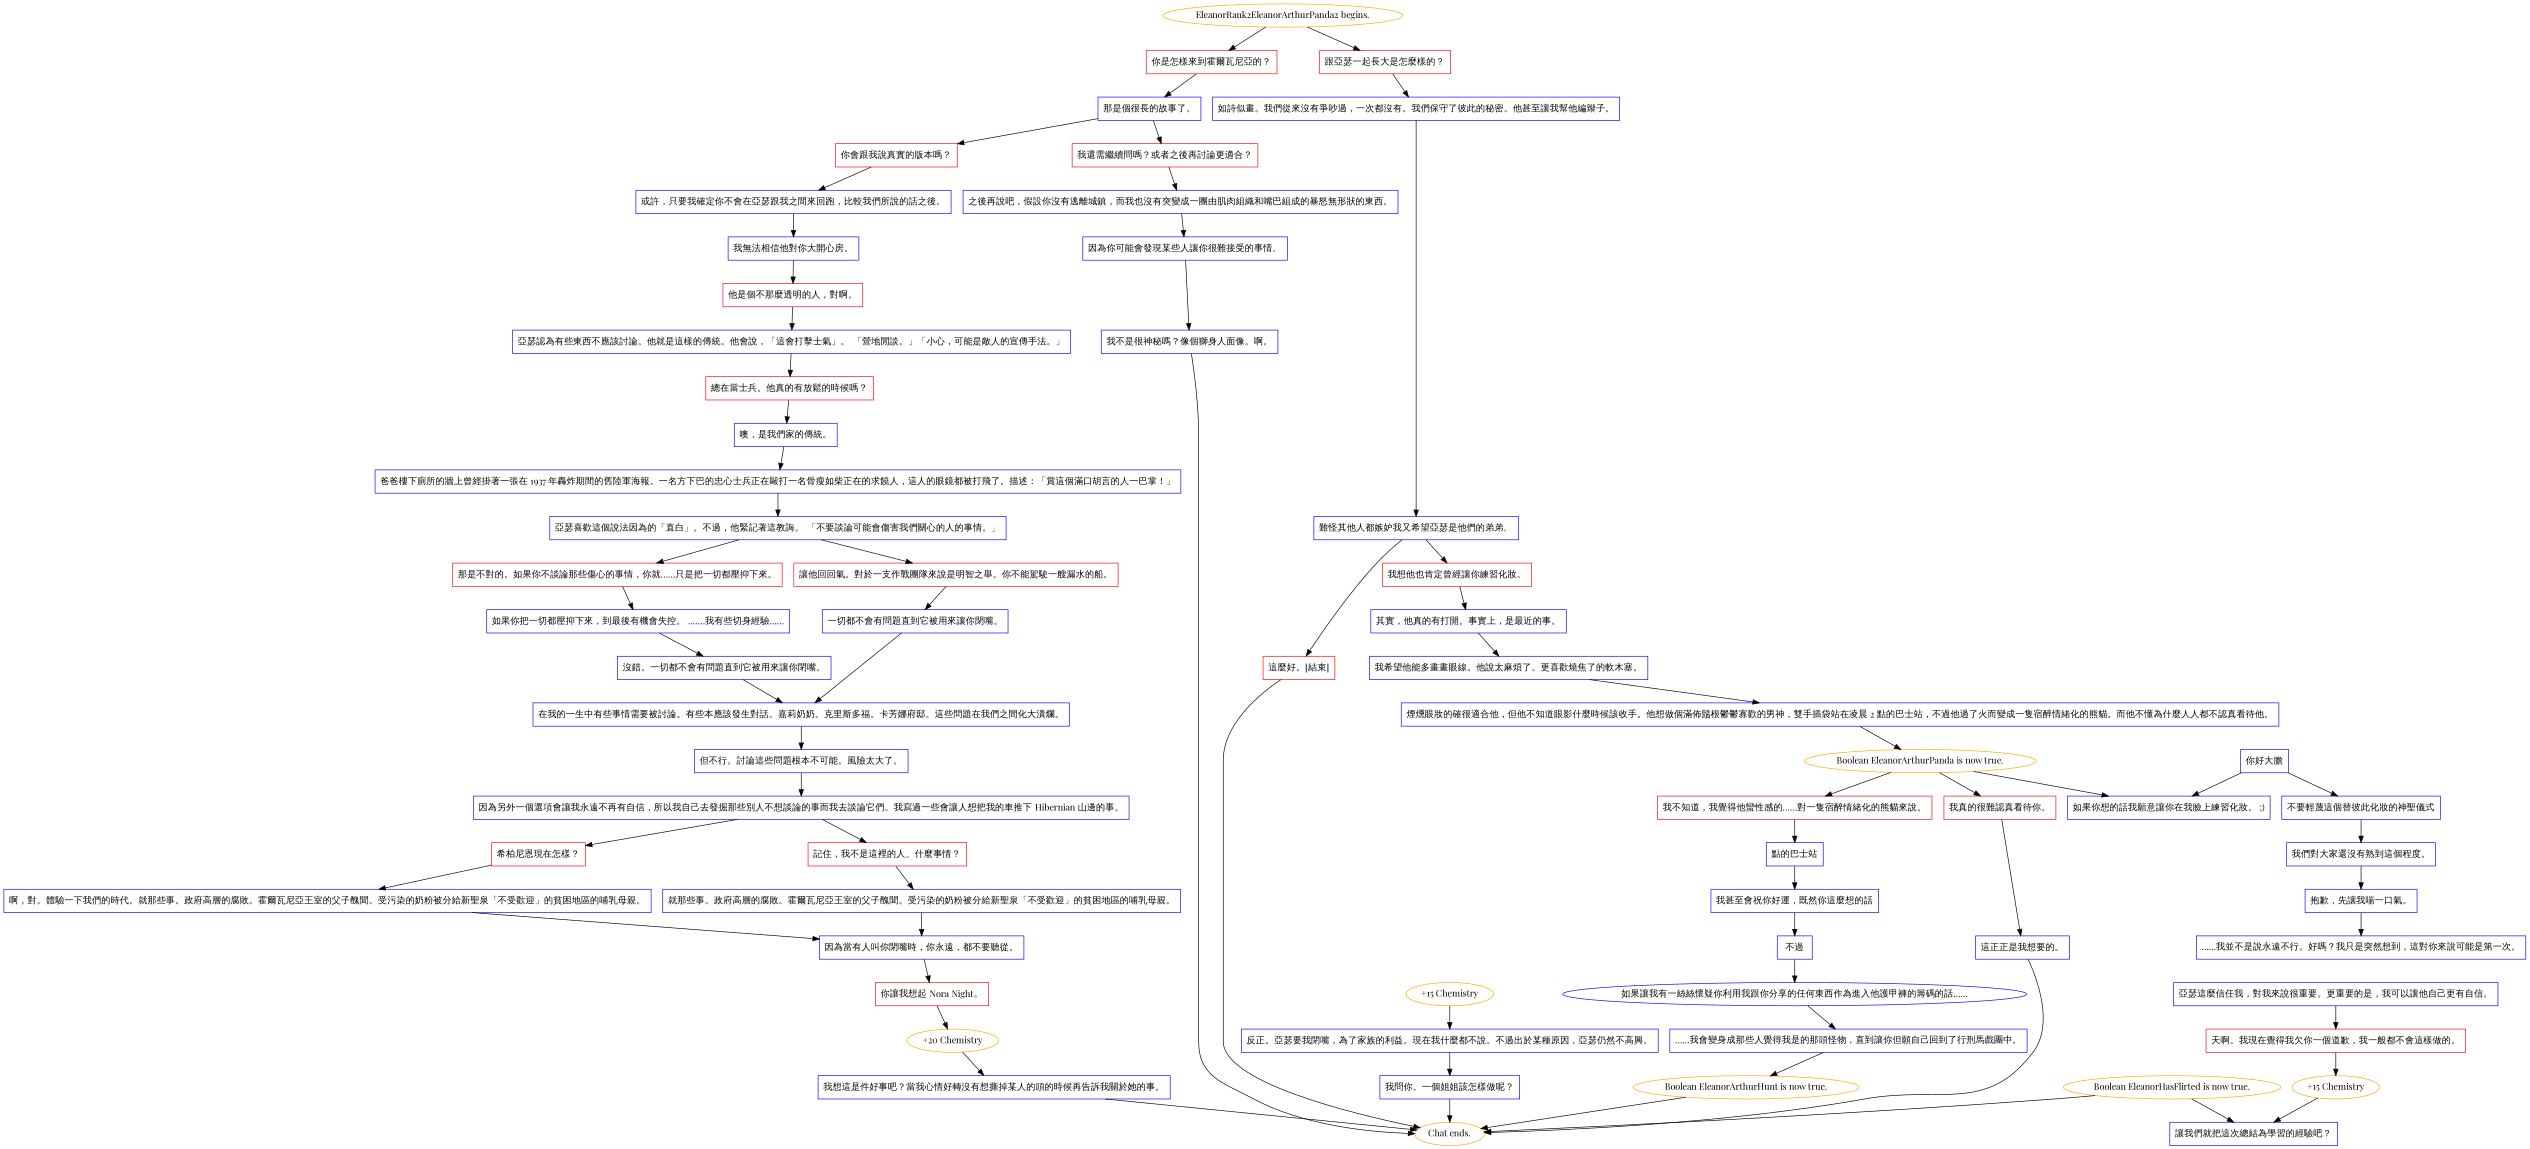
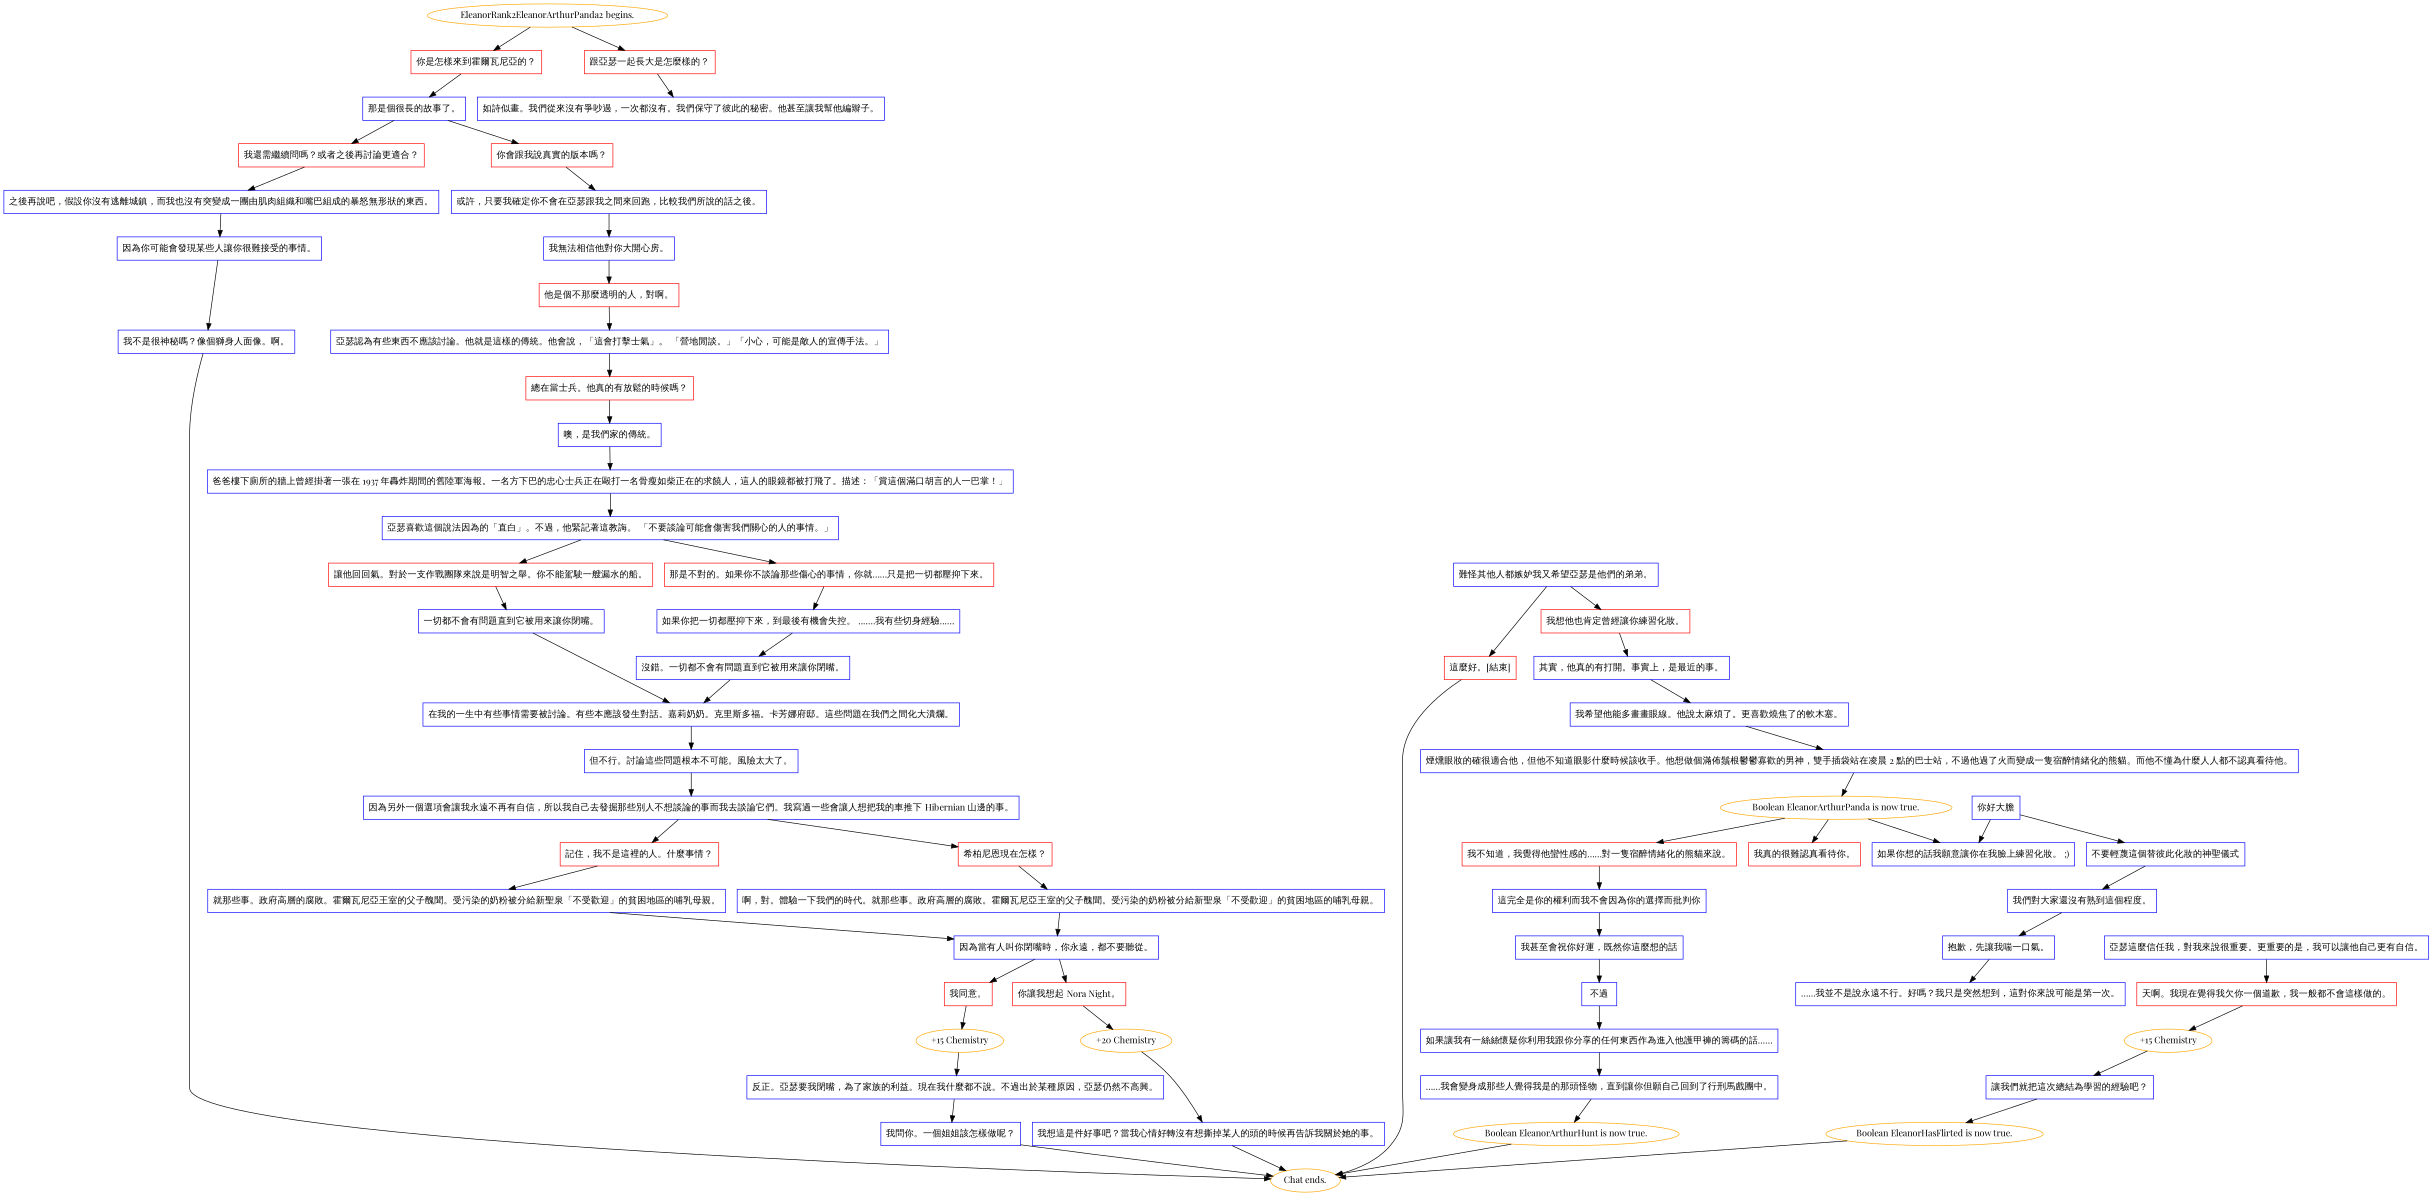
edge "如詩似畫。我們從來沒有爭吵過，一次都沒有。我們保守了彼此的秘密。他甚至讓我幫他編辮子。" -> "難怪其他人都嫉妒我又希望亞瑟是他們的弟弟。": removed
node "點的巴士站": label "點的巴士站" -> "這完全是你的權利而我不會因為你的選擇而批判你"
node "這正正是我想要的。": removed
node "我同意。": added
node "如果讓我有一絲絲懷疑你利用我跟你分享的任何東西作為進入他護甲褲的籌碼的話...…": shape ellipse -> box
edge "Boolean EleanorHasFlirted is now true." -> "讓我們就把這次總結為學習的經驗吧？": reversed
